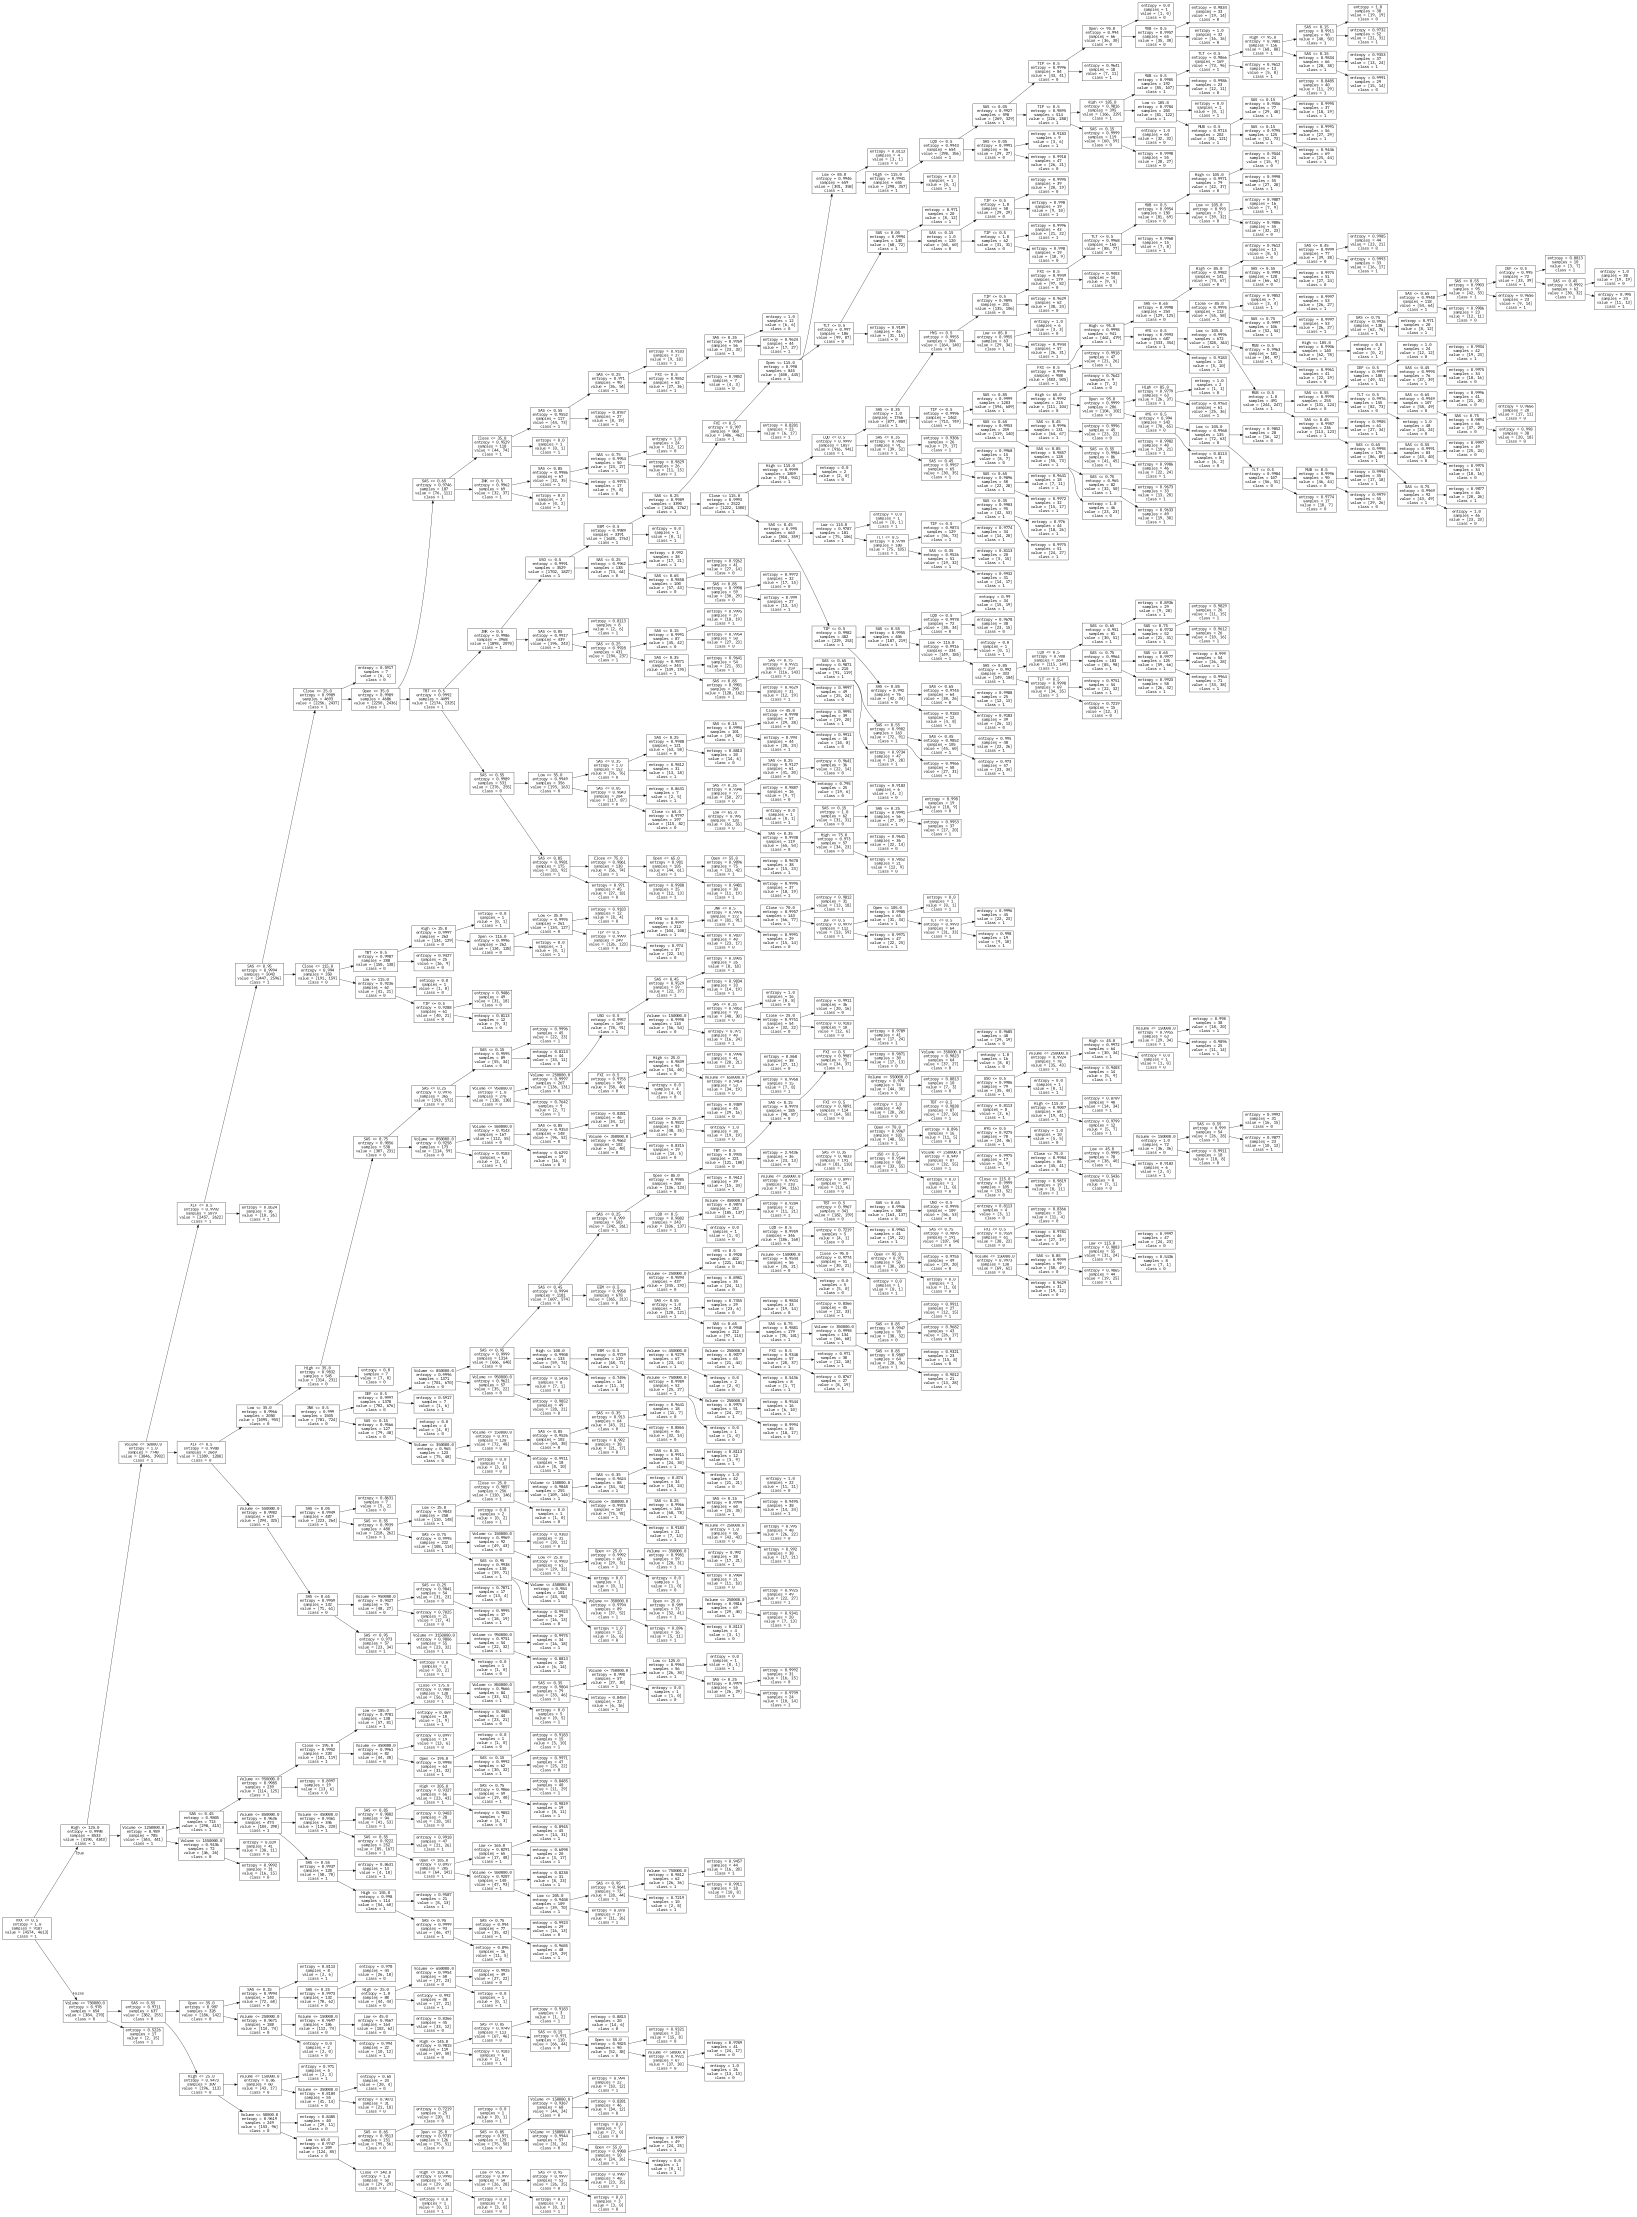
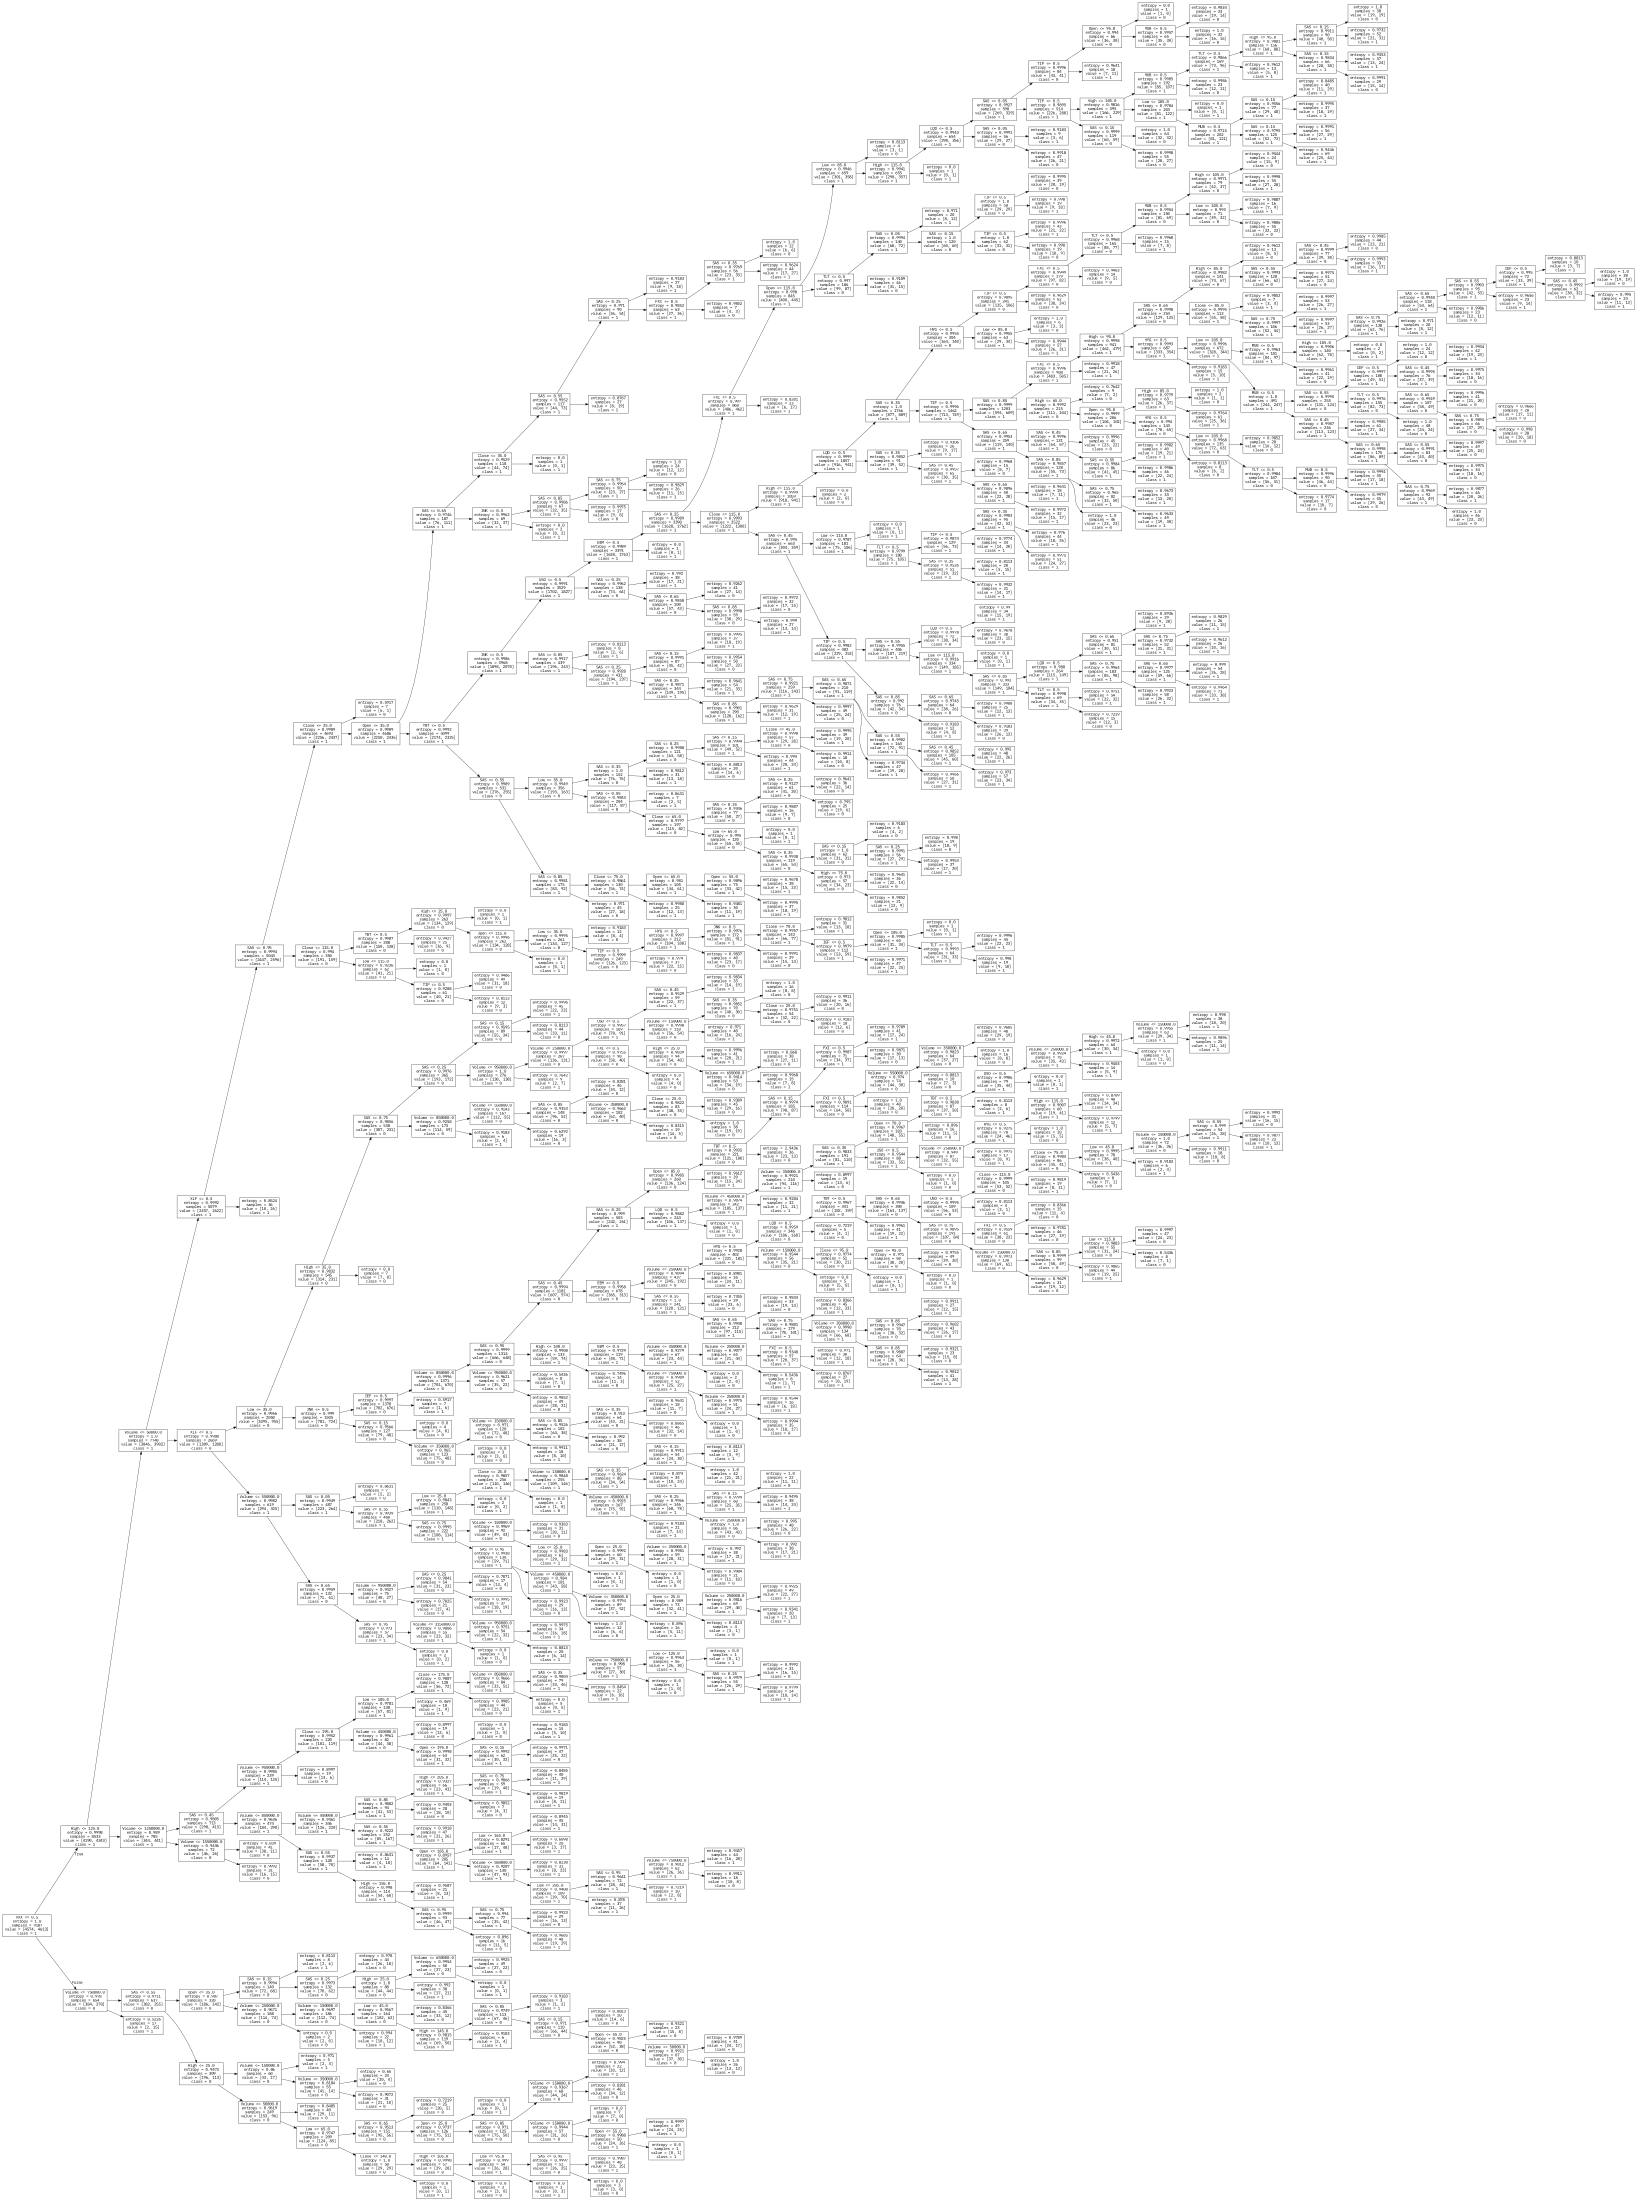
node "entropy = 0.8905 samples = 26 value = [8, 18] class = 1": removed
node "entropy = 0.9012 samples = 21 value = [13, 28] class = 1": label "entropy = 0.9012 samples = 21 value = [13, 28] class = 1" -> "entropy = 0.9012 samples = 41 value = [13, 28] class = 1"
